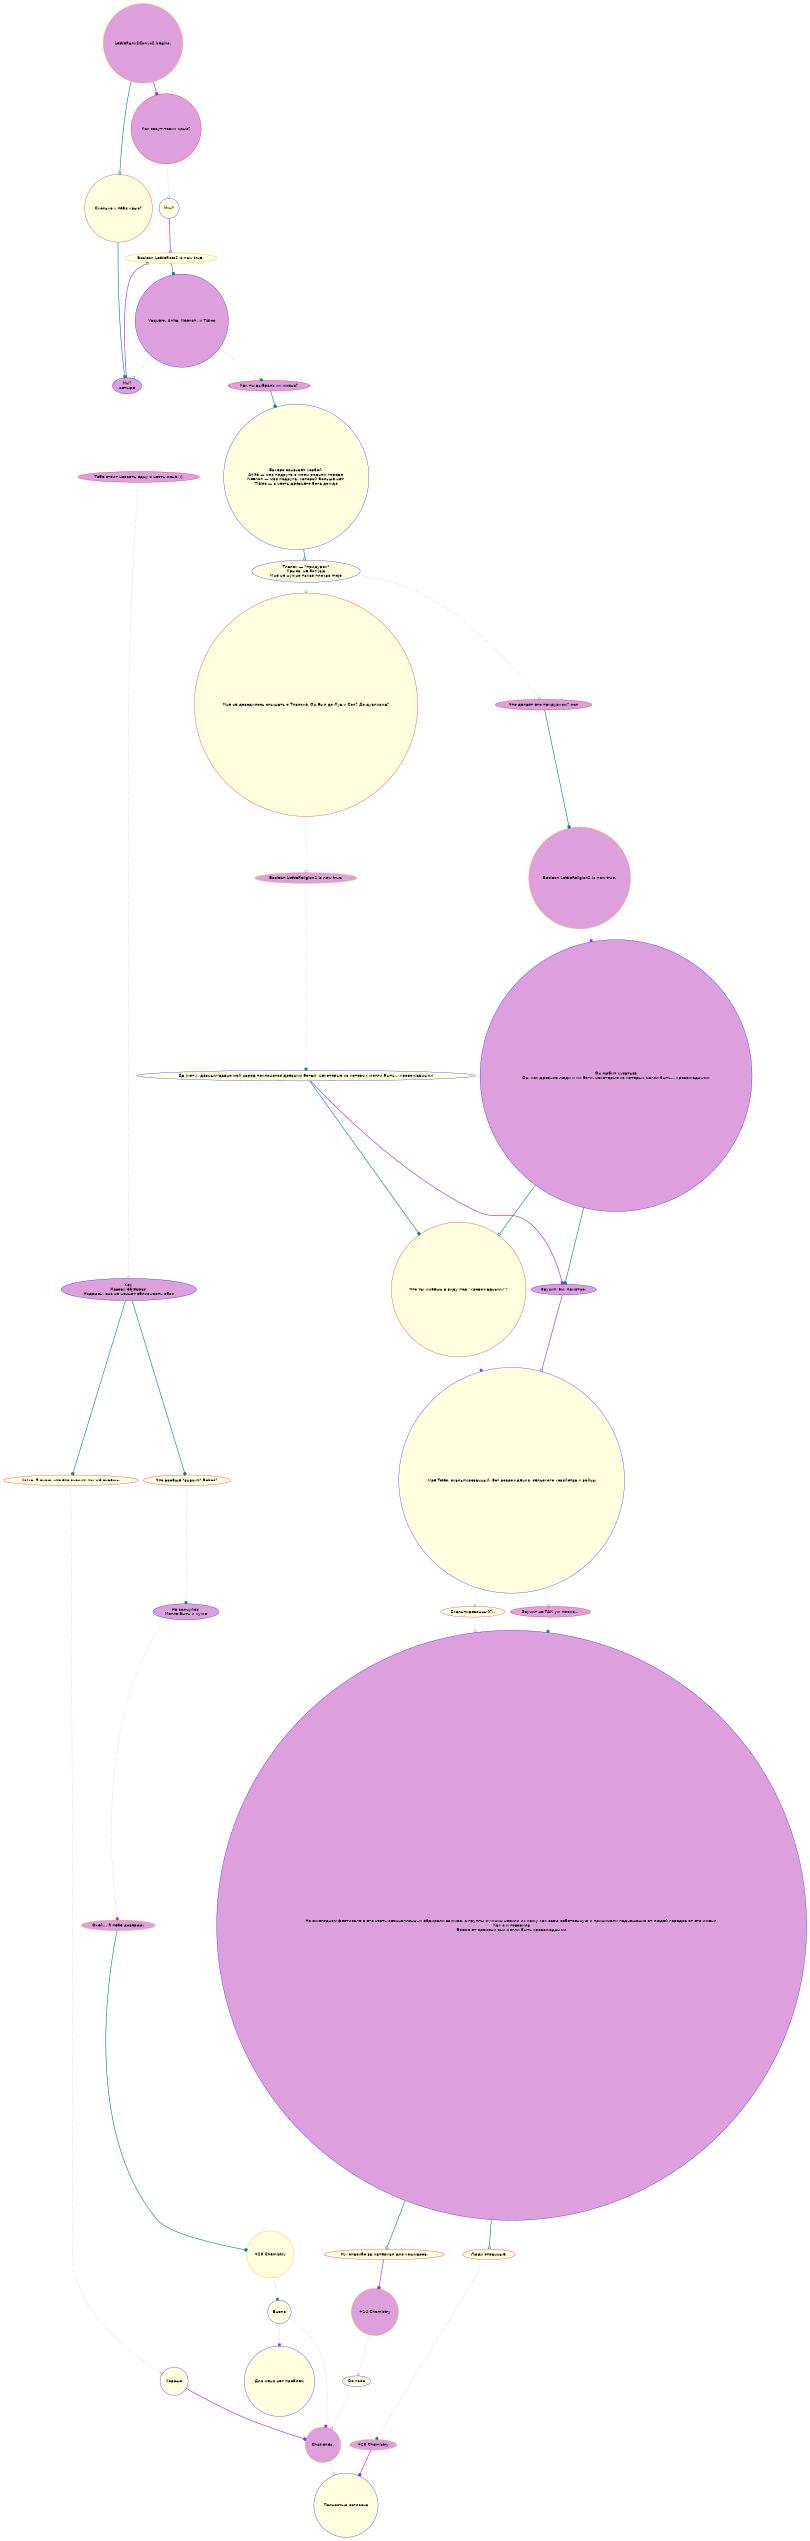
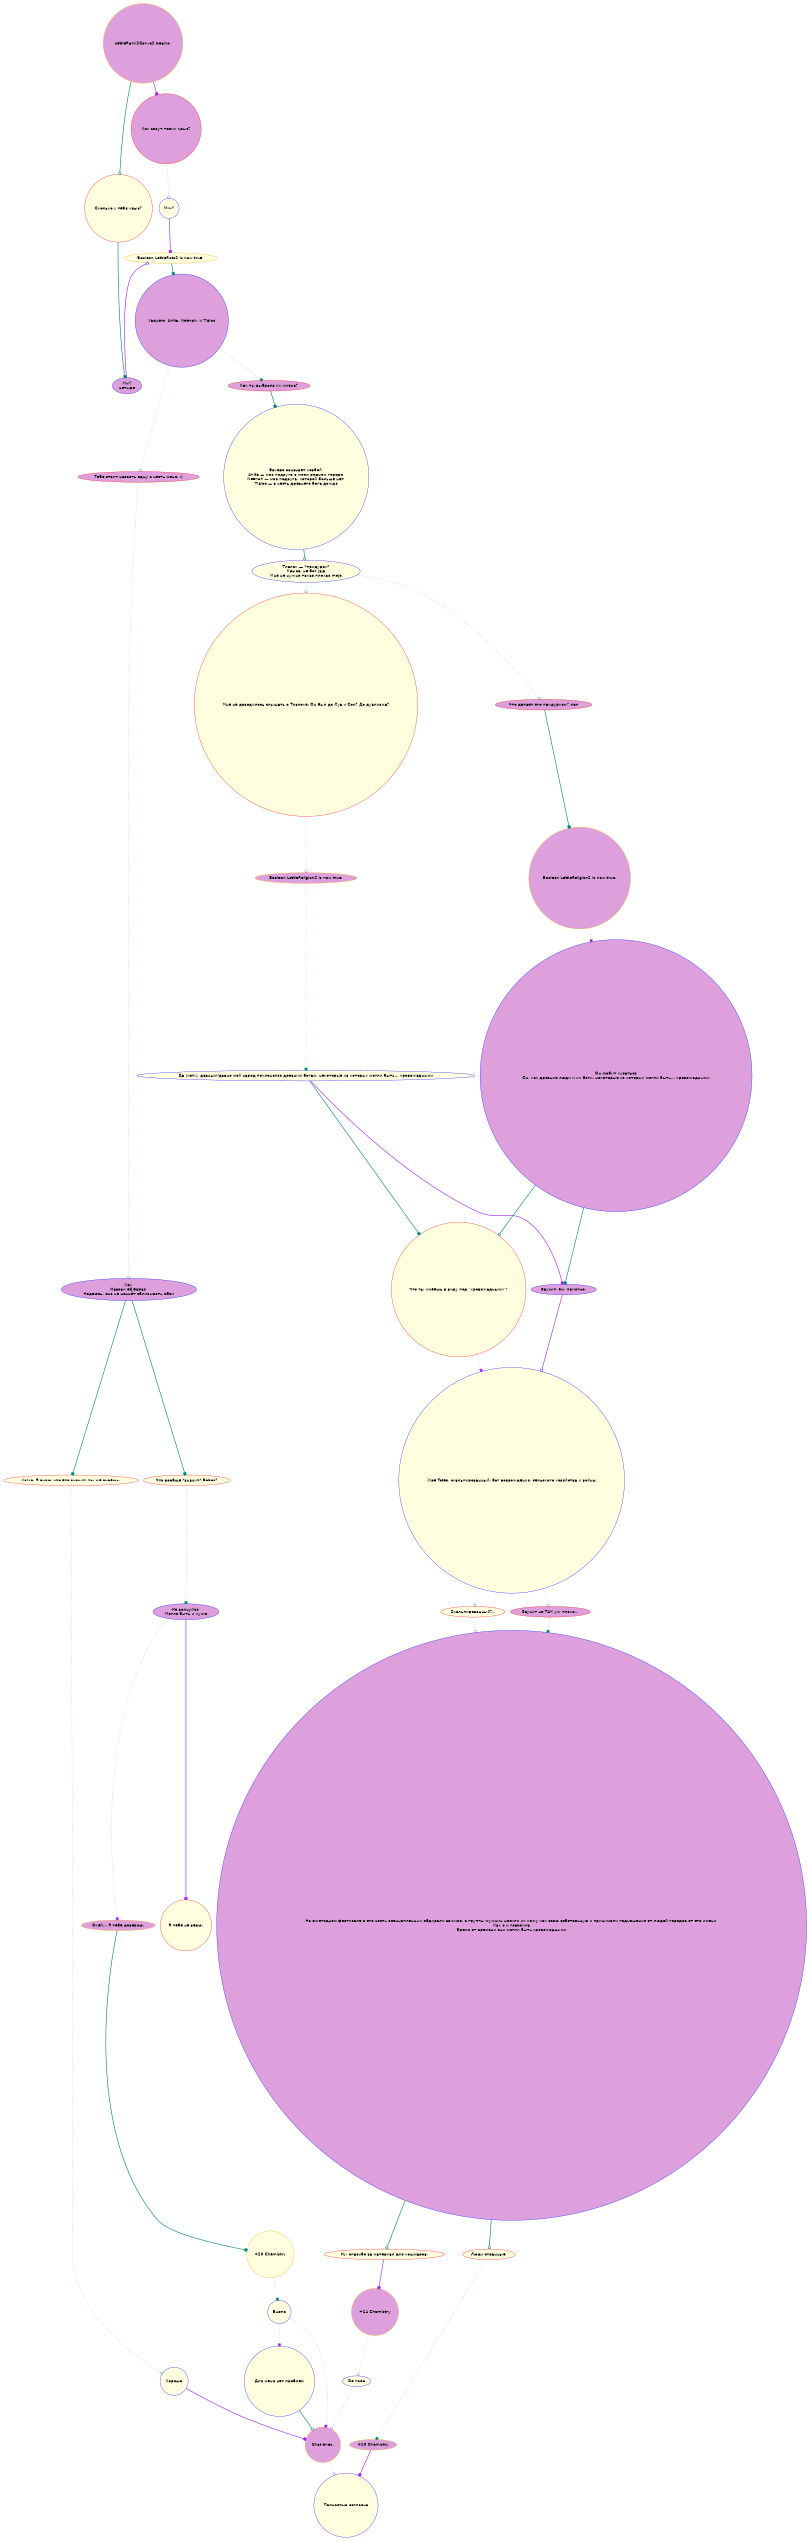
edge "М-м?" -> "Boolean LettieRats2 is now true.": arrowhead odot -> box
edge "Vaquero, Anita, Neenah, и Tláloc" -> "Мм? четыре": now "Vaquero, Anita, Neenah, и Tláloc" -> "Тебе стоит назвать одну в честь меня. :)"
node "Я тебе не верю.": added
edge "Для меня нет проблем" -> "Chat ends.": added
